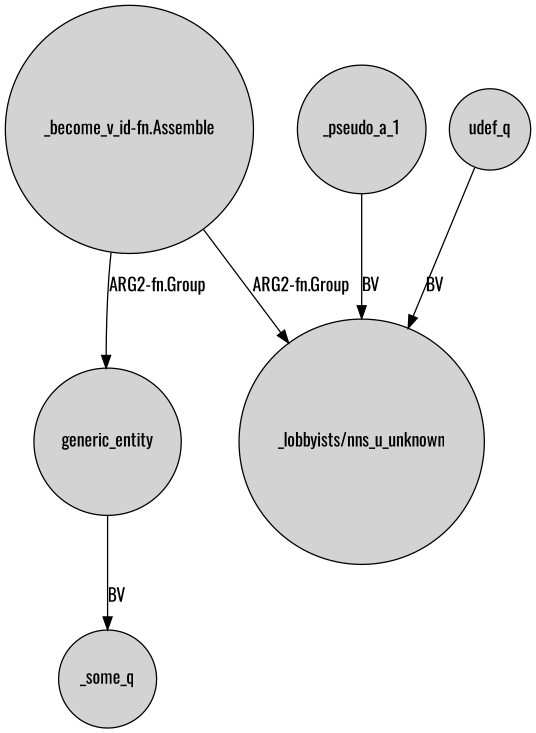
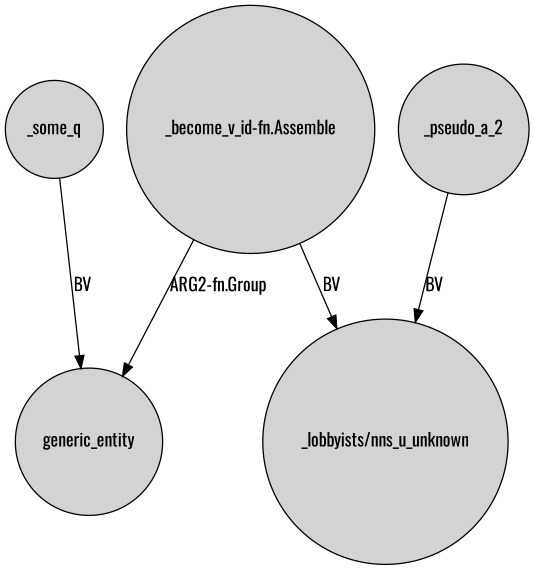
node "_pseudo_a_1": label "_pseudo_a_1" -> "_pseudo_a_2"
node "udef_q": removed
edge "_become_v_id-fn.Assemble" -> "_lobbyists/nns_u_unknown": label "ARG2-fn.Group" -> "BV"
edge "generic_entity" -> "_some_q": reversed
